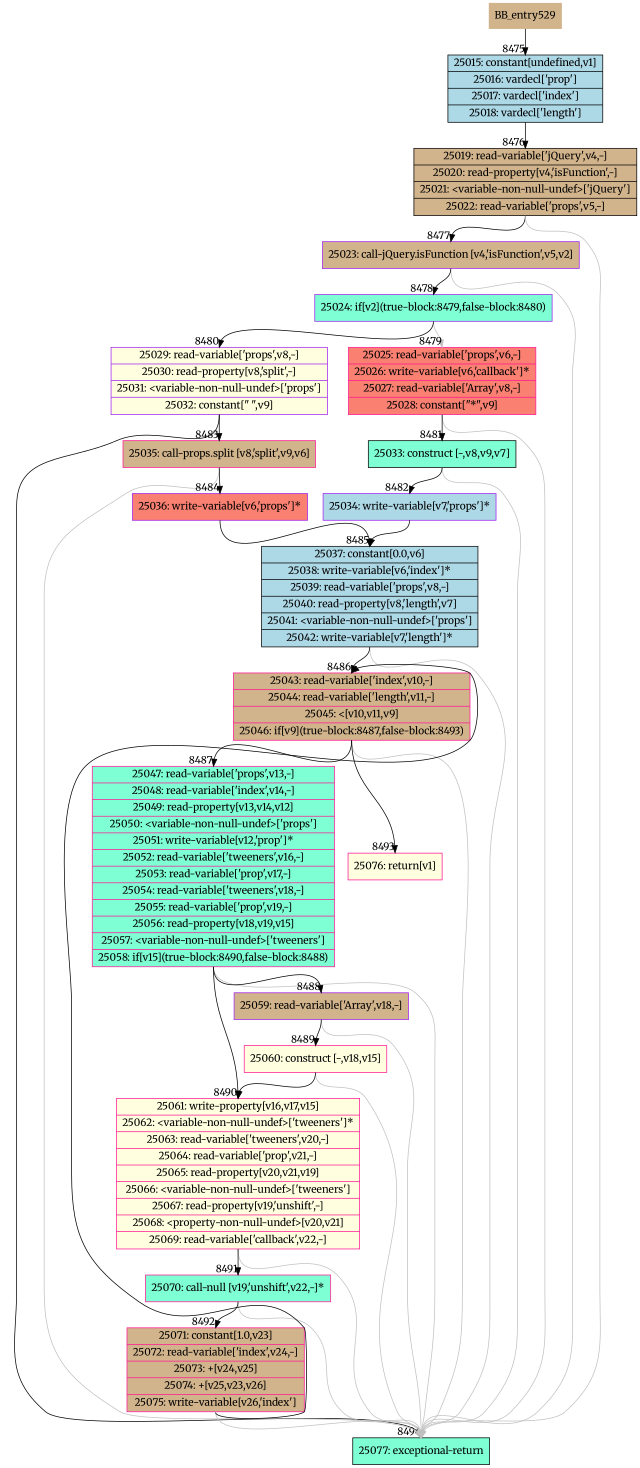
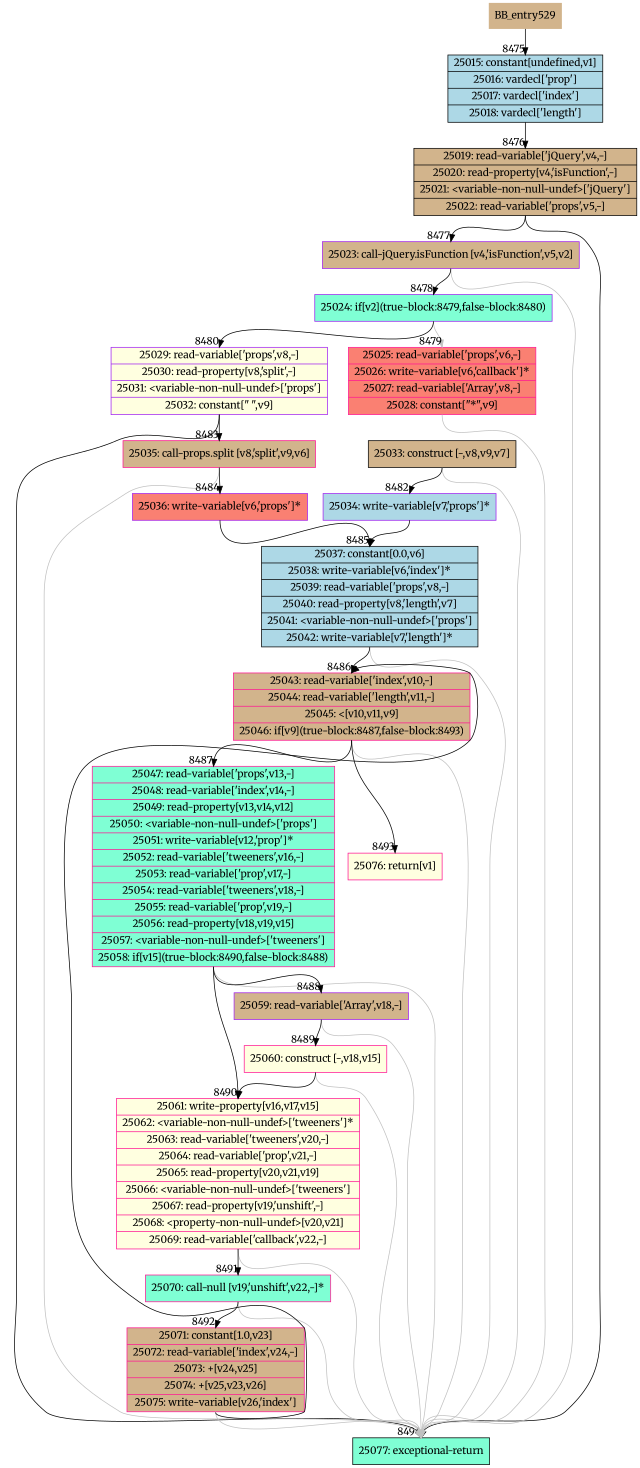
edge "25025: read-variable['props',v6,-]" -> "25033: construct [-,v8,v9,v7]": removed
node "25033: construct [-,v8,v9,v7]": fillcolor aquamarine -> tan
edge "25019: read-variable['jQuery',v4,-]" -> "25077: exceptional-return": color gray -> black
